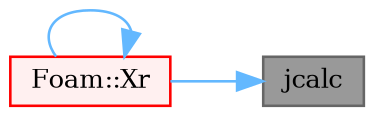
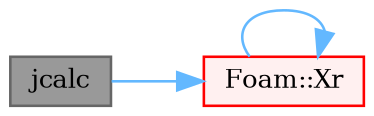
edge "Foam::Xr" -> "jcalc": reversed
